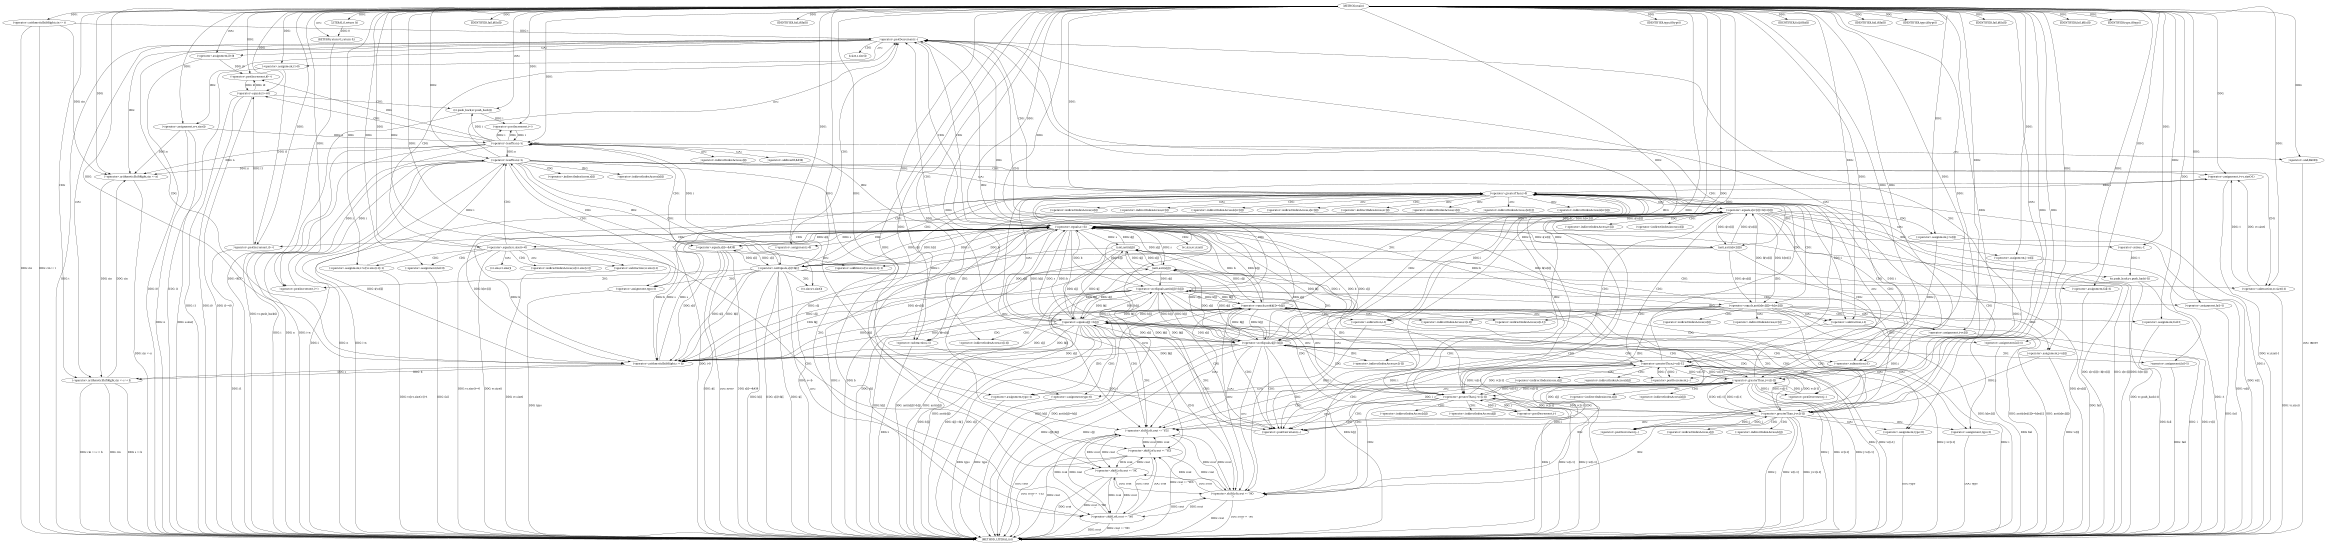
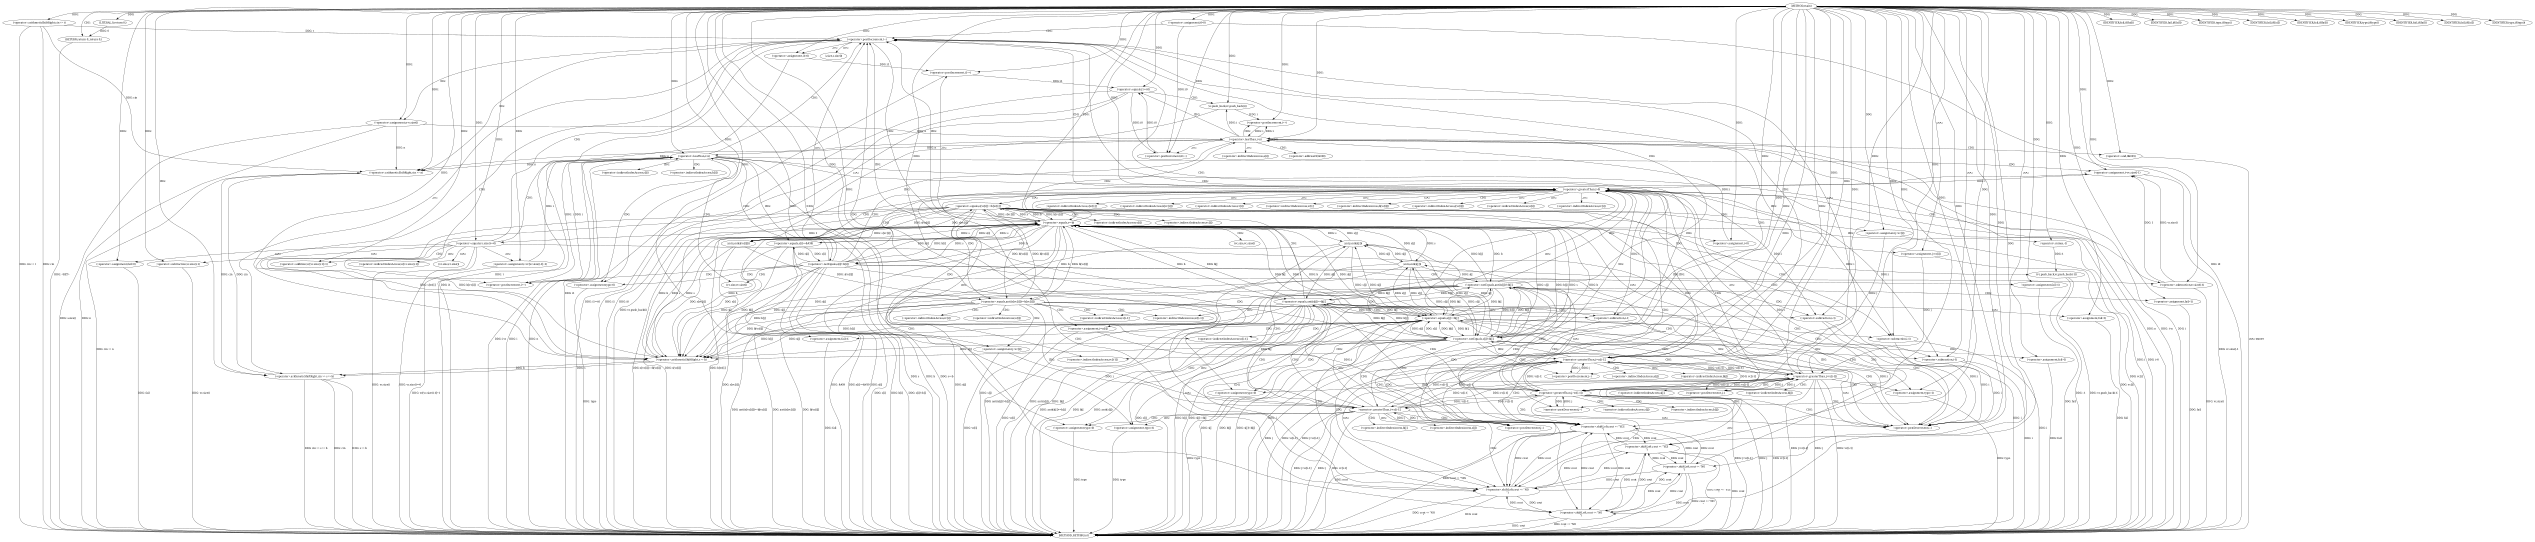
edge "(<operator>.postDecrement,t--)" -> "(<operator>.assignment,i0=0)": reversed
edge "(<operator>.equals,s==b)" -> "(<operator>.equals,vc.size()==0)": label "CDG: " -> "DDG: 1"
node "(METHOD_LITERAL,int)": label "(METHOD_LITERAL,int)" -> "(METHOD_RETURN,int)"
